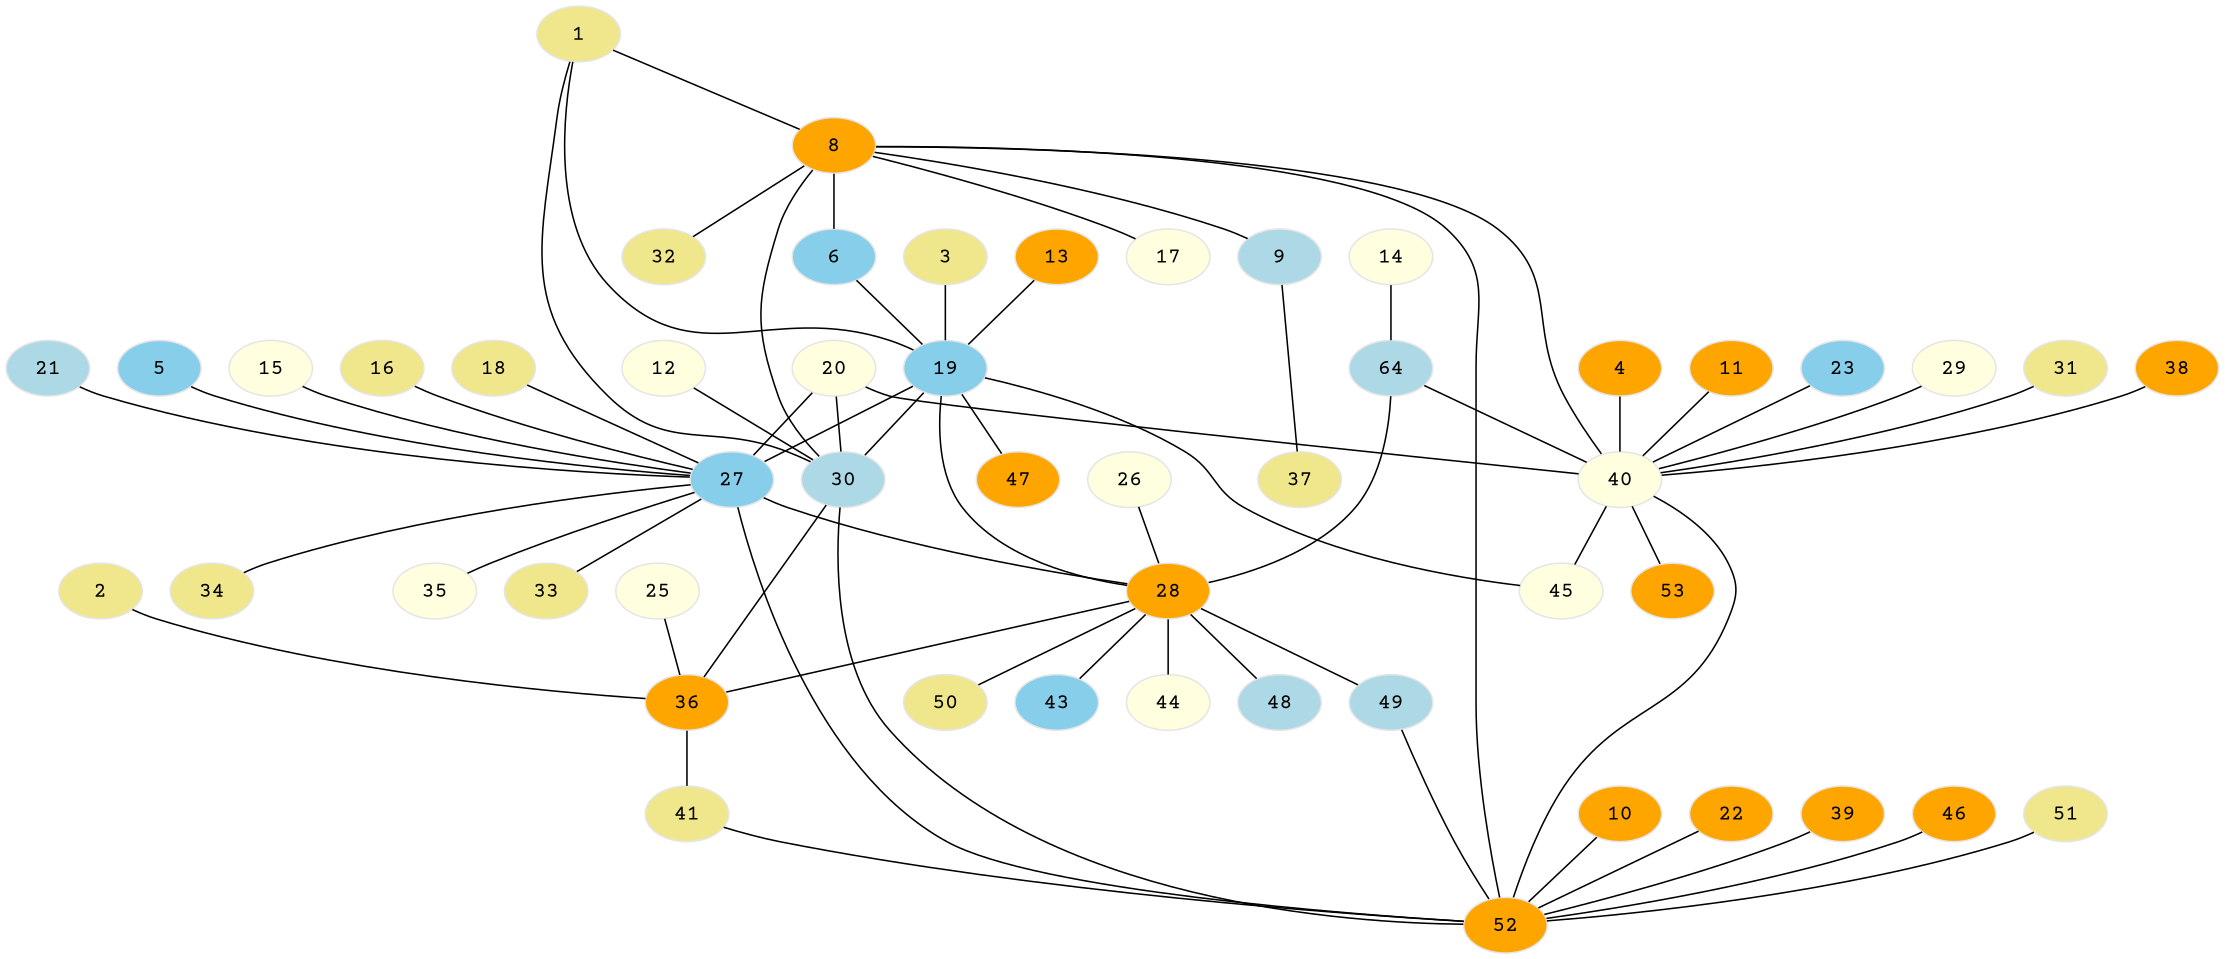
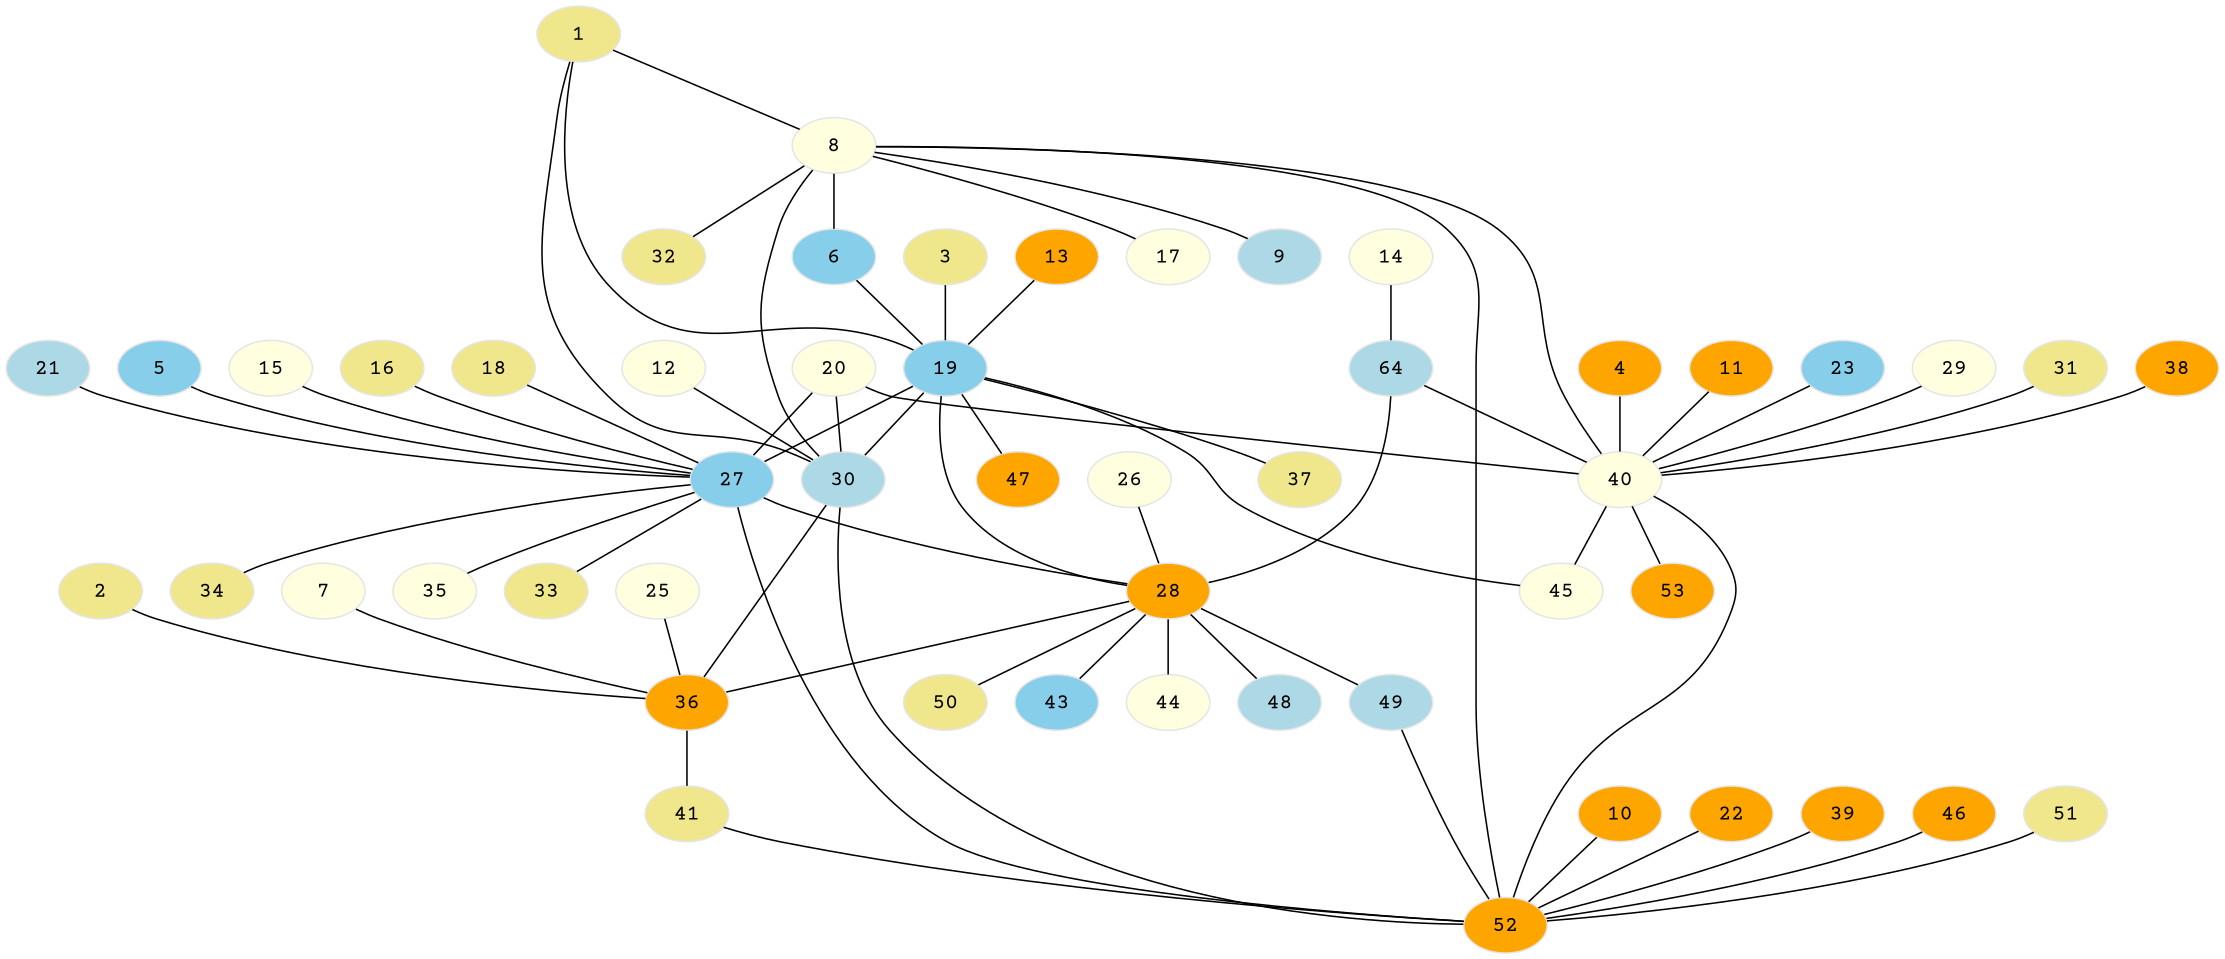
node "8": fillcolor orange -> lightyellow
edge "9" -- "37": now "19" -- "37"
node "7": added
